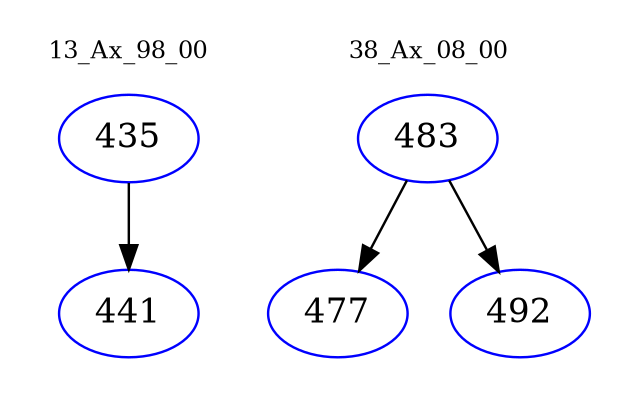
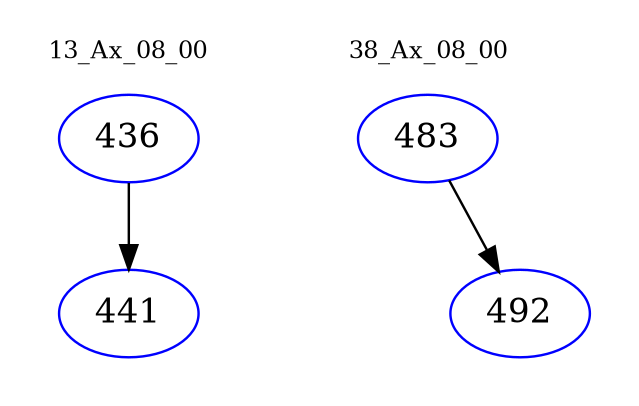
cluster "13_Ax_98_00": label "13_Ax_98_00" -> "13_Ax_08_00"
node "435": label "435" -> "436"
node "477": removed
